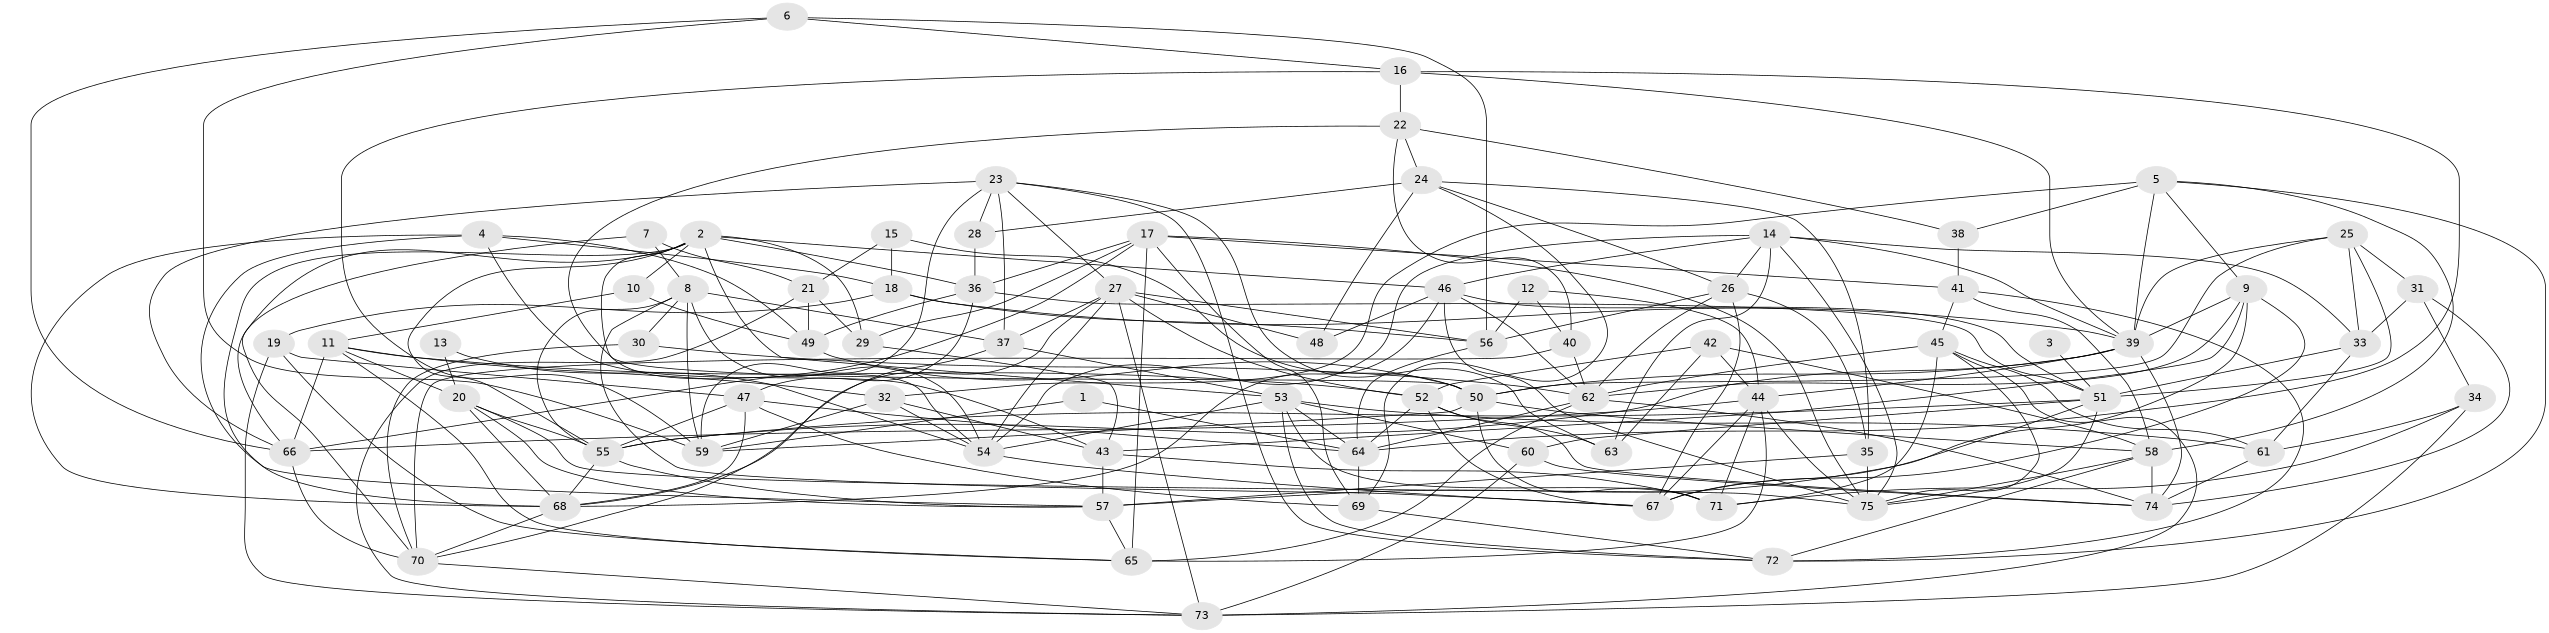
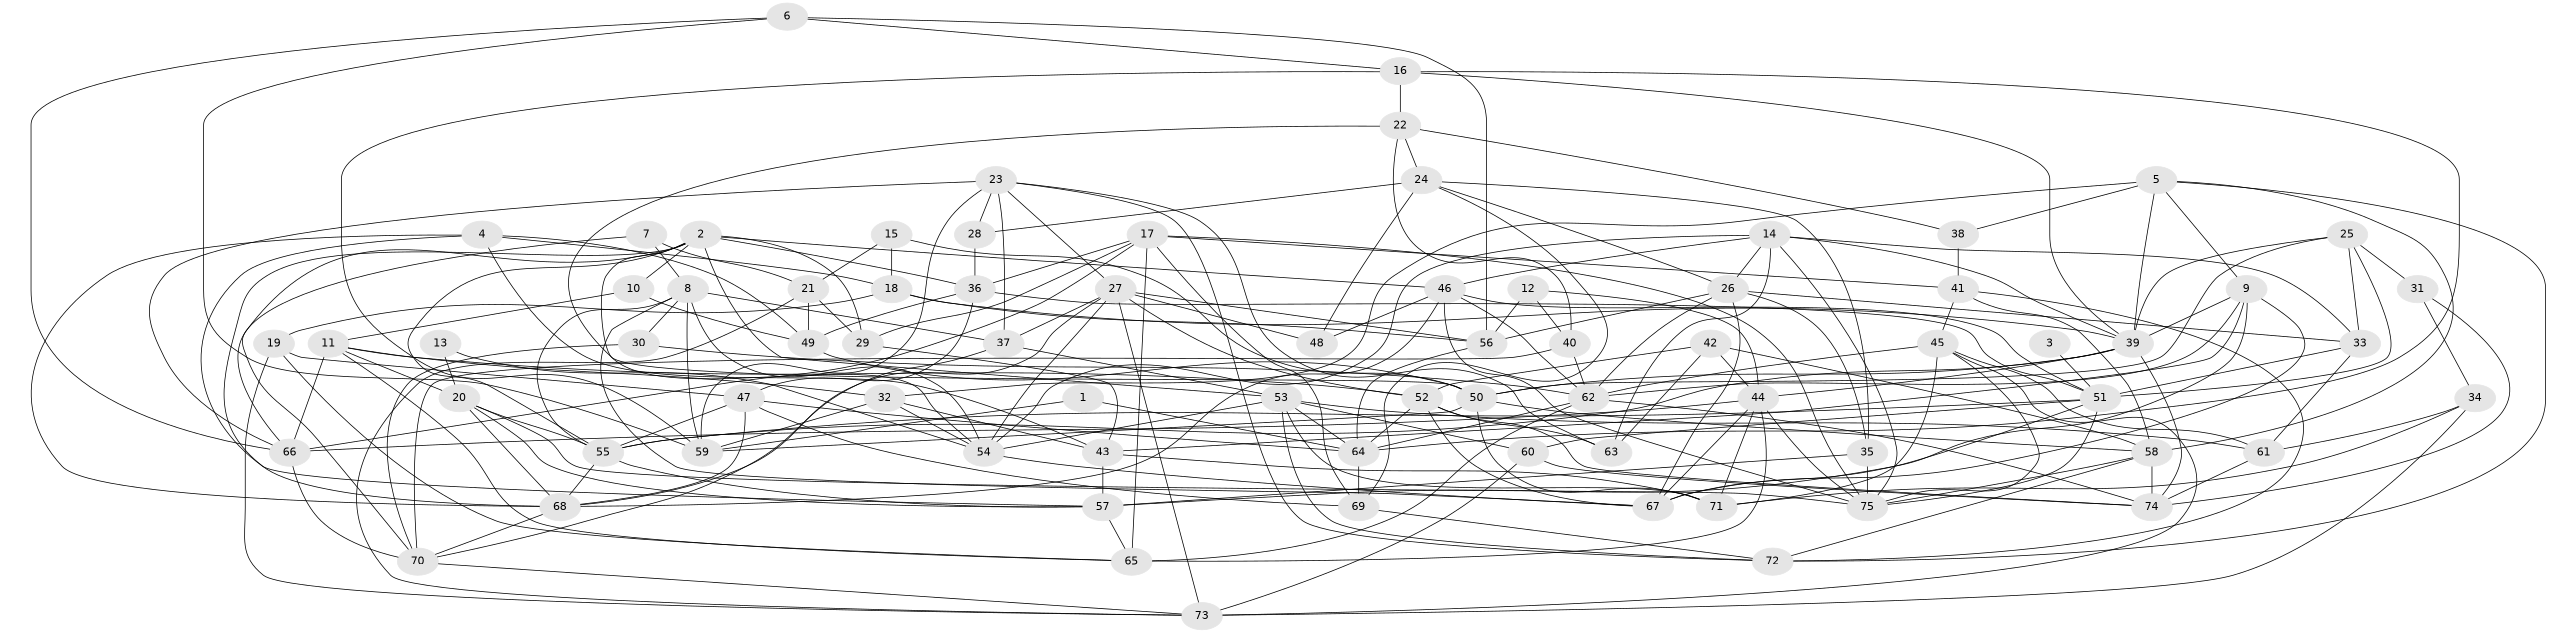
edge "31" -- "33": now "26" -- "33"
